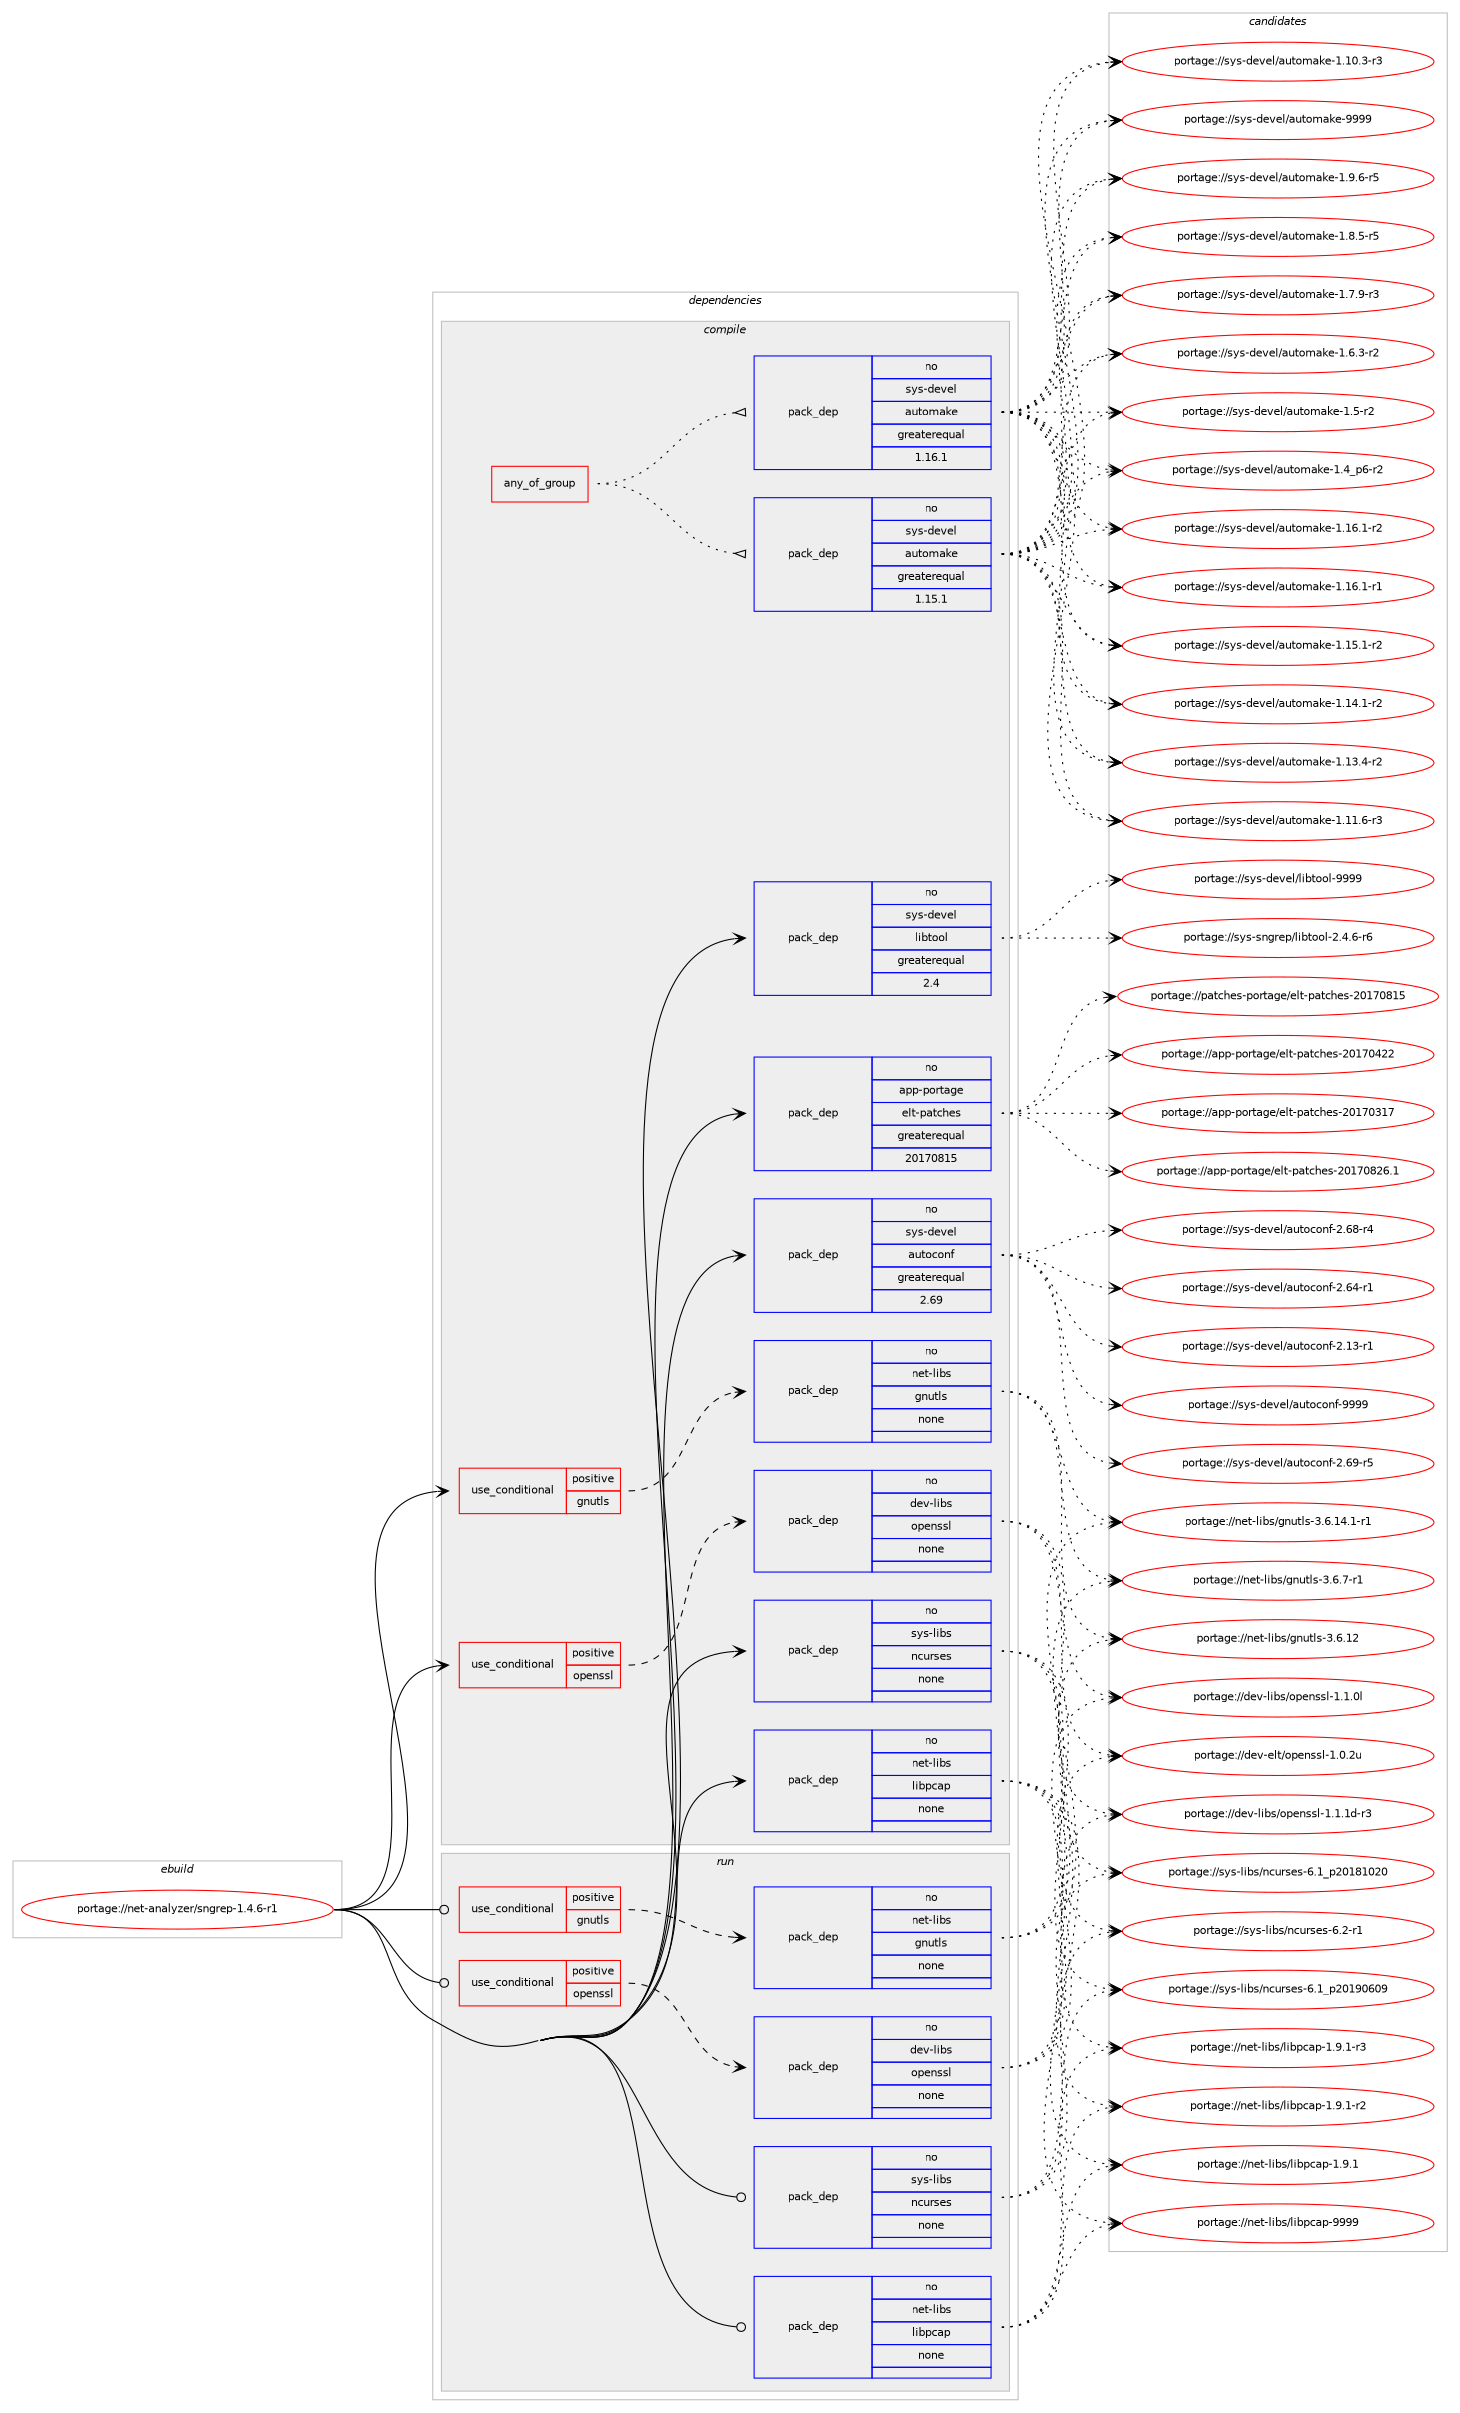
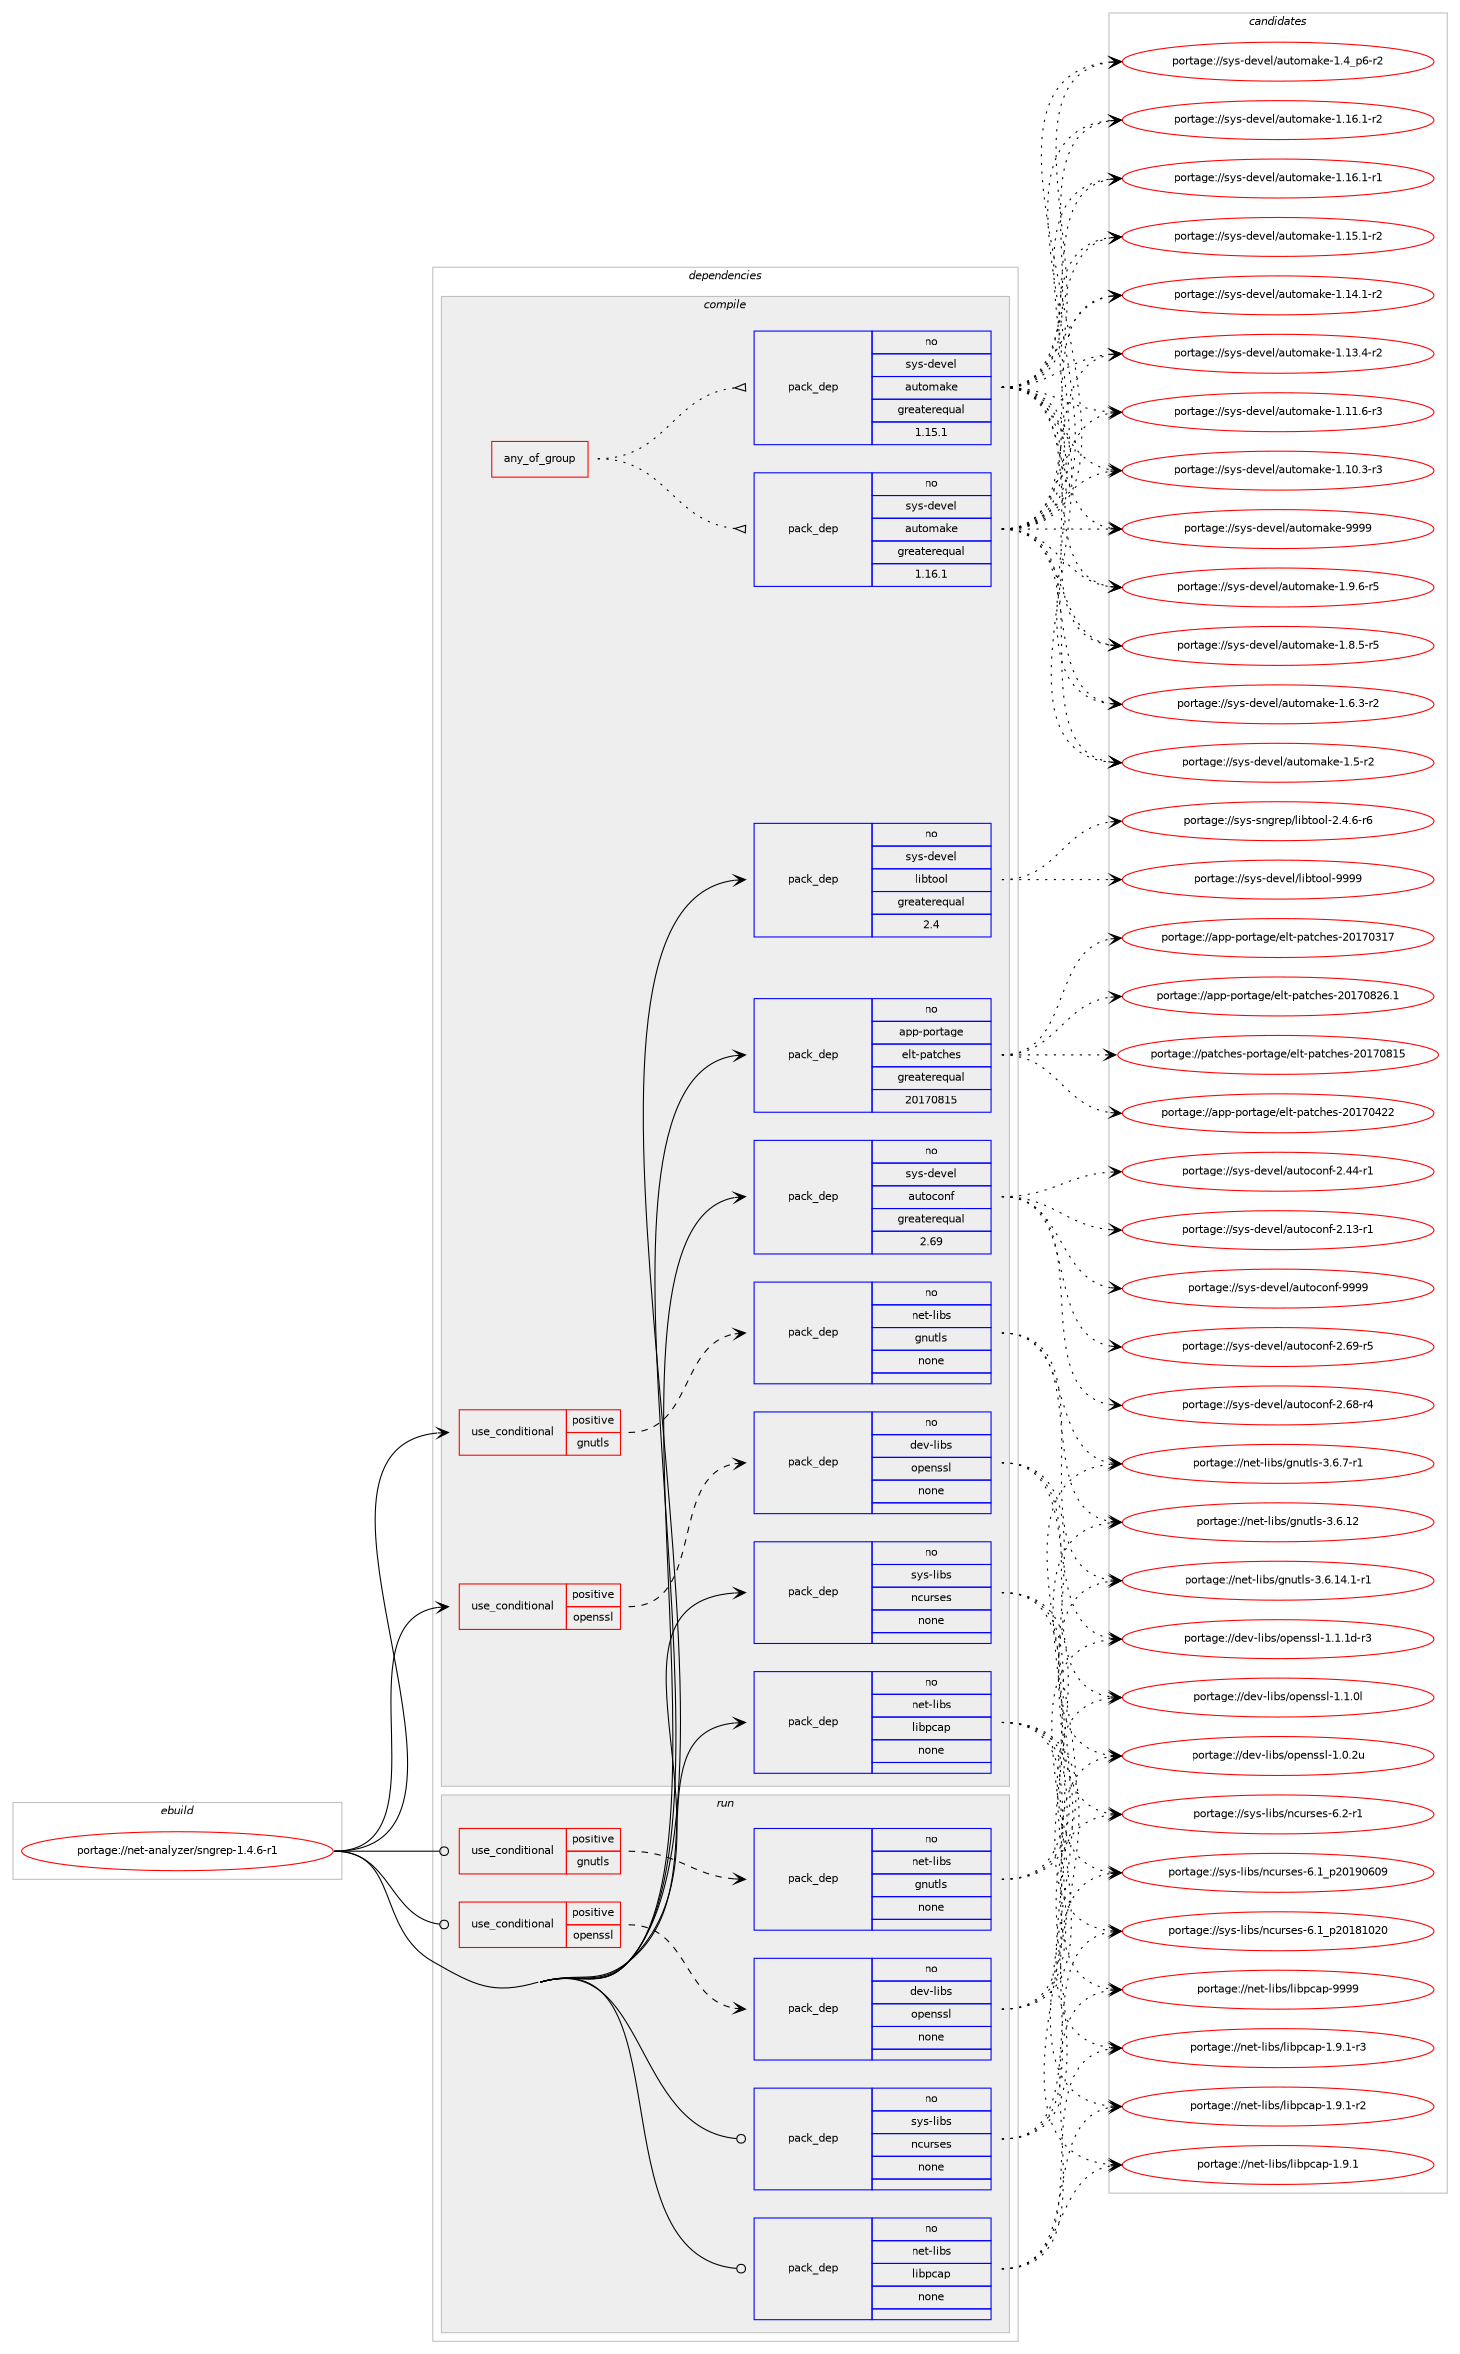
node "portage://sys-devel/automake-1.7.9-r3": removed
node "portage://sys-devel/autoconf-2.64-r1": label "portage://sys-devel/autoconf-2.64-r1" -> "portage://sys-devel/autoconf-2.44-r1"
node "portage://dev-elt/openssl-1.0.2u": label "portage://dev-elt/openssl-1.0.2u" -> "portage://dev-libs/openssl-1.0.2u"
